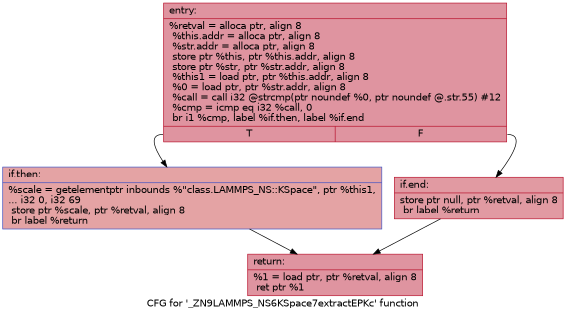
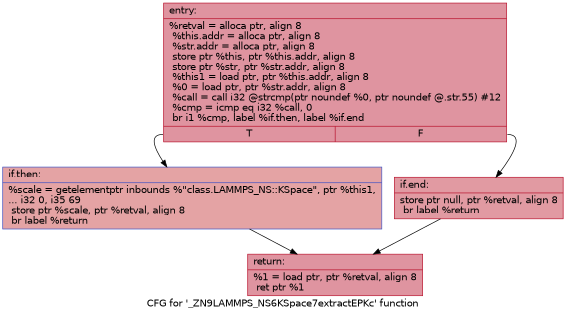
node "if.then:": text "... i32 0, i32 69" -> "... i32 0, i35 69"
